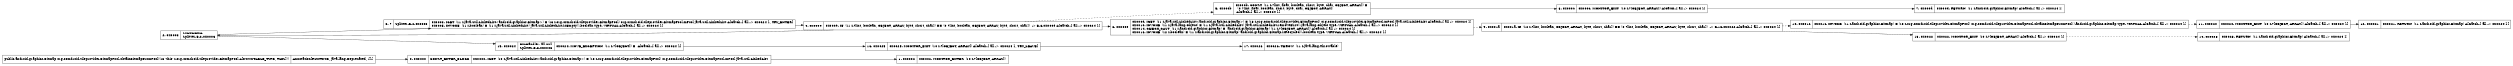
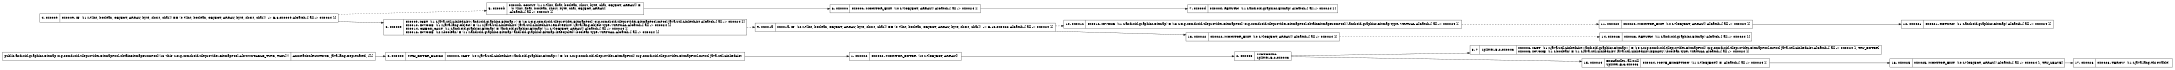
edge "3: ?" -> "4: 0x0009": removed
edge "4: 0x0009" -> "2: 0x0003": now "1: 0x0002" -> "2: 0x0003"
node "0: 0x0000": text "CONST_ENTER_BLOCK" -> "MTH_ENTER_BLOCK"
